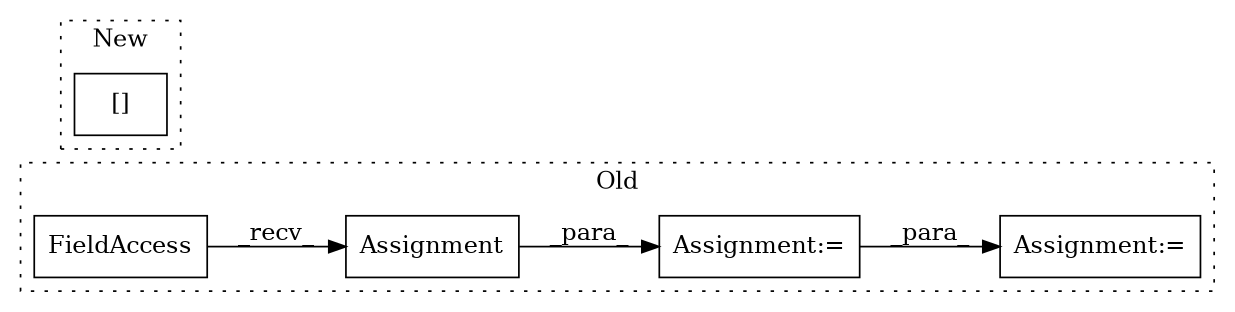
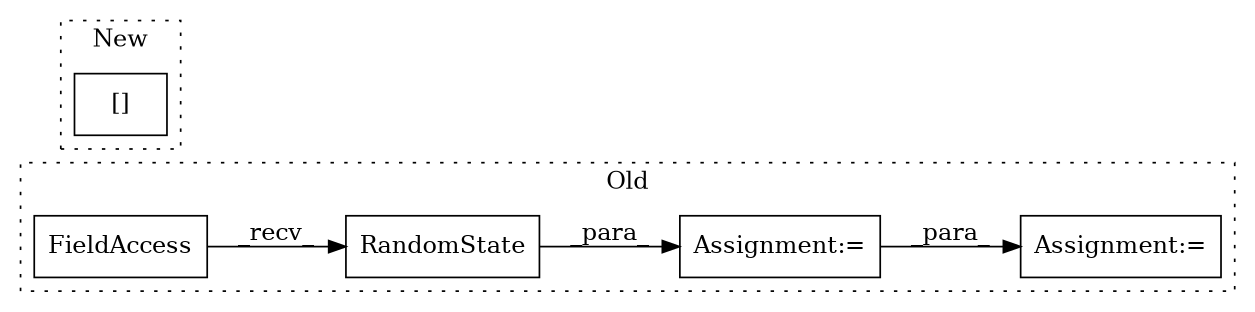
node "Assignment": label "Assignment" -> "RandomState"
